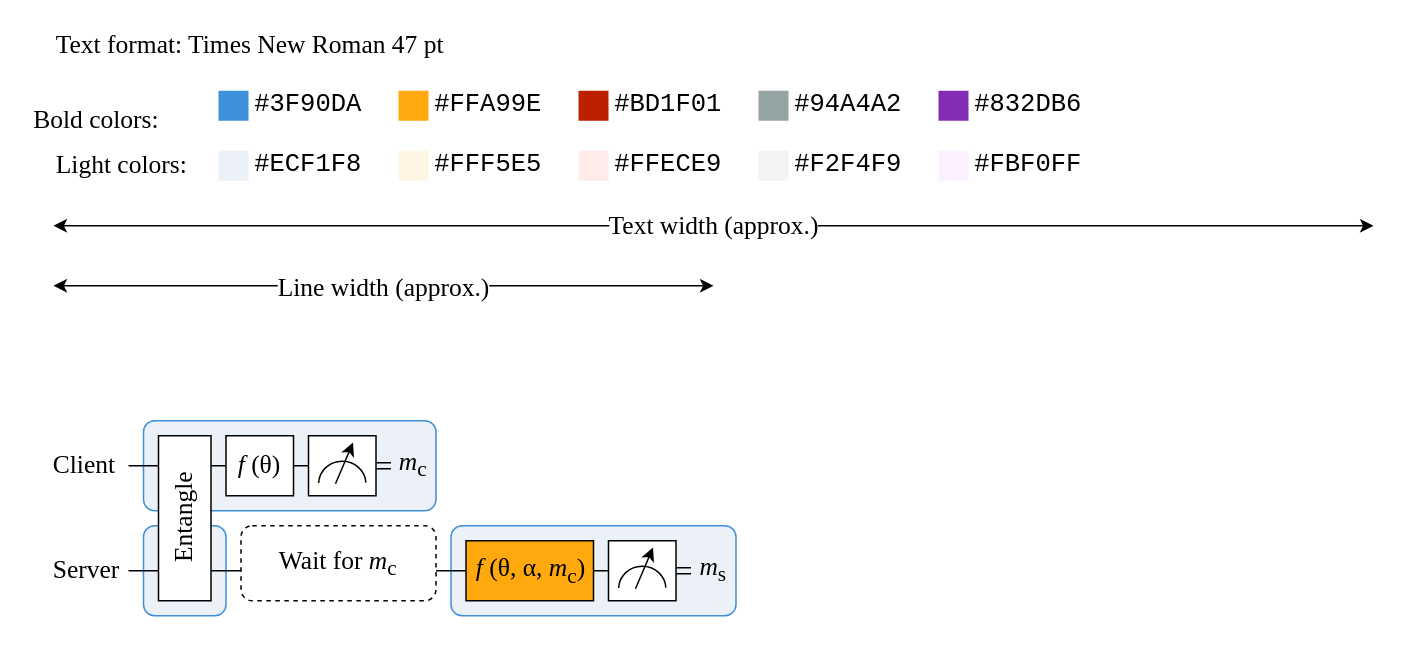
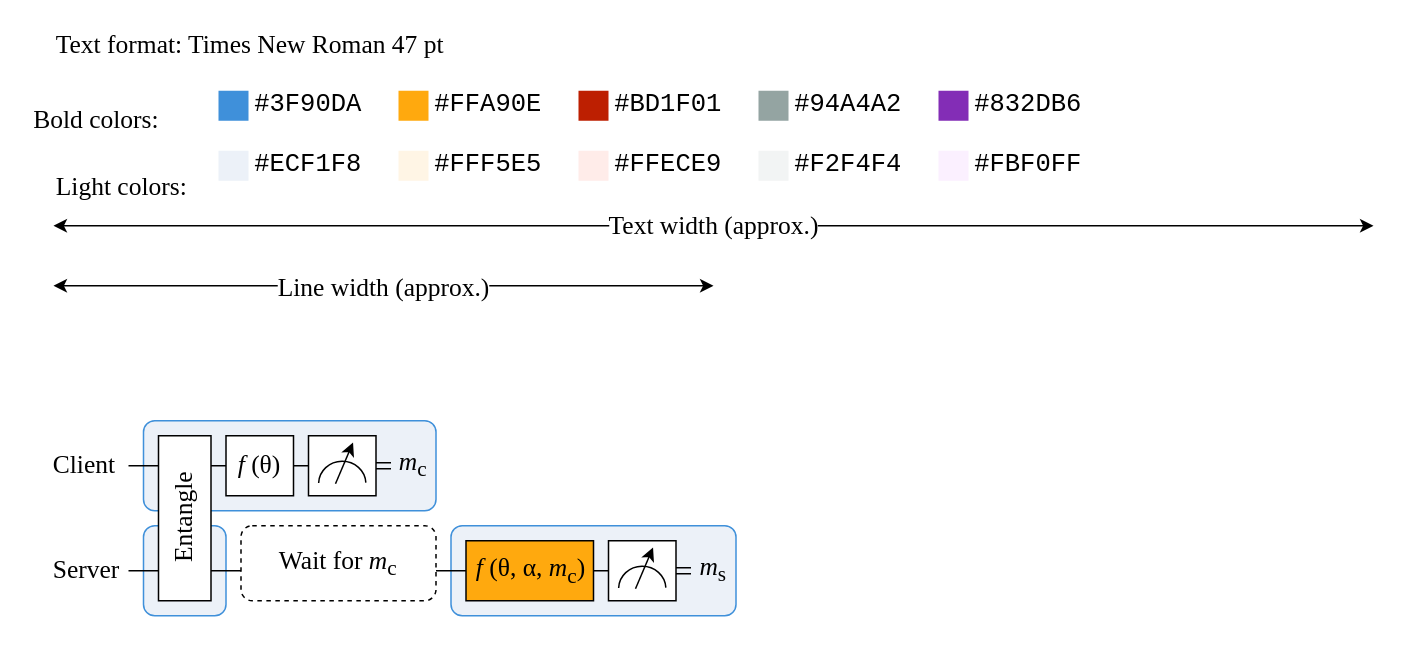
node "#FFA99E": label "#FFA99E" -> "#FFA90E"
node "Light colors:": moved (128, 166) -> (128, 188)
node "#F2F4F9": label "#F2F4F9" -> "#F2F4F4"
